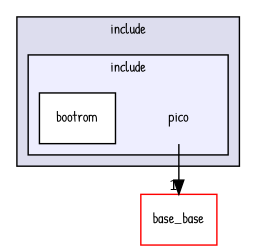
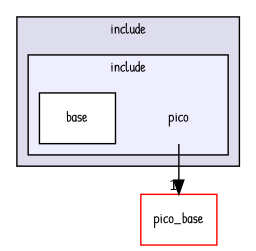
node "bootrom": label "bootrom" -> "base"
node "base_base": label "base_base" -> "pico_base"
